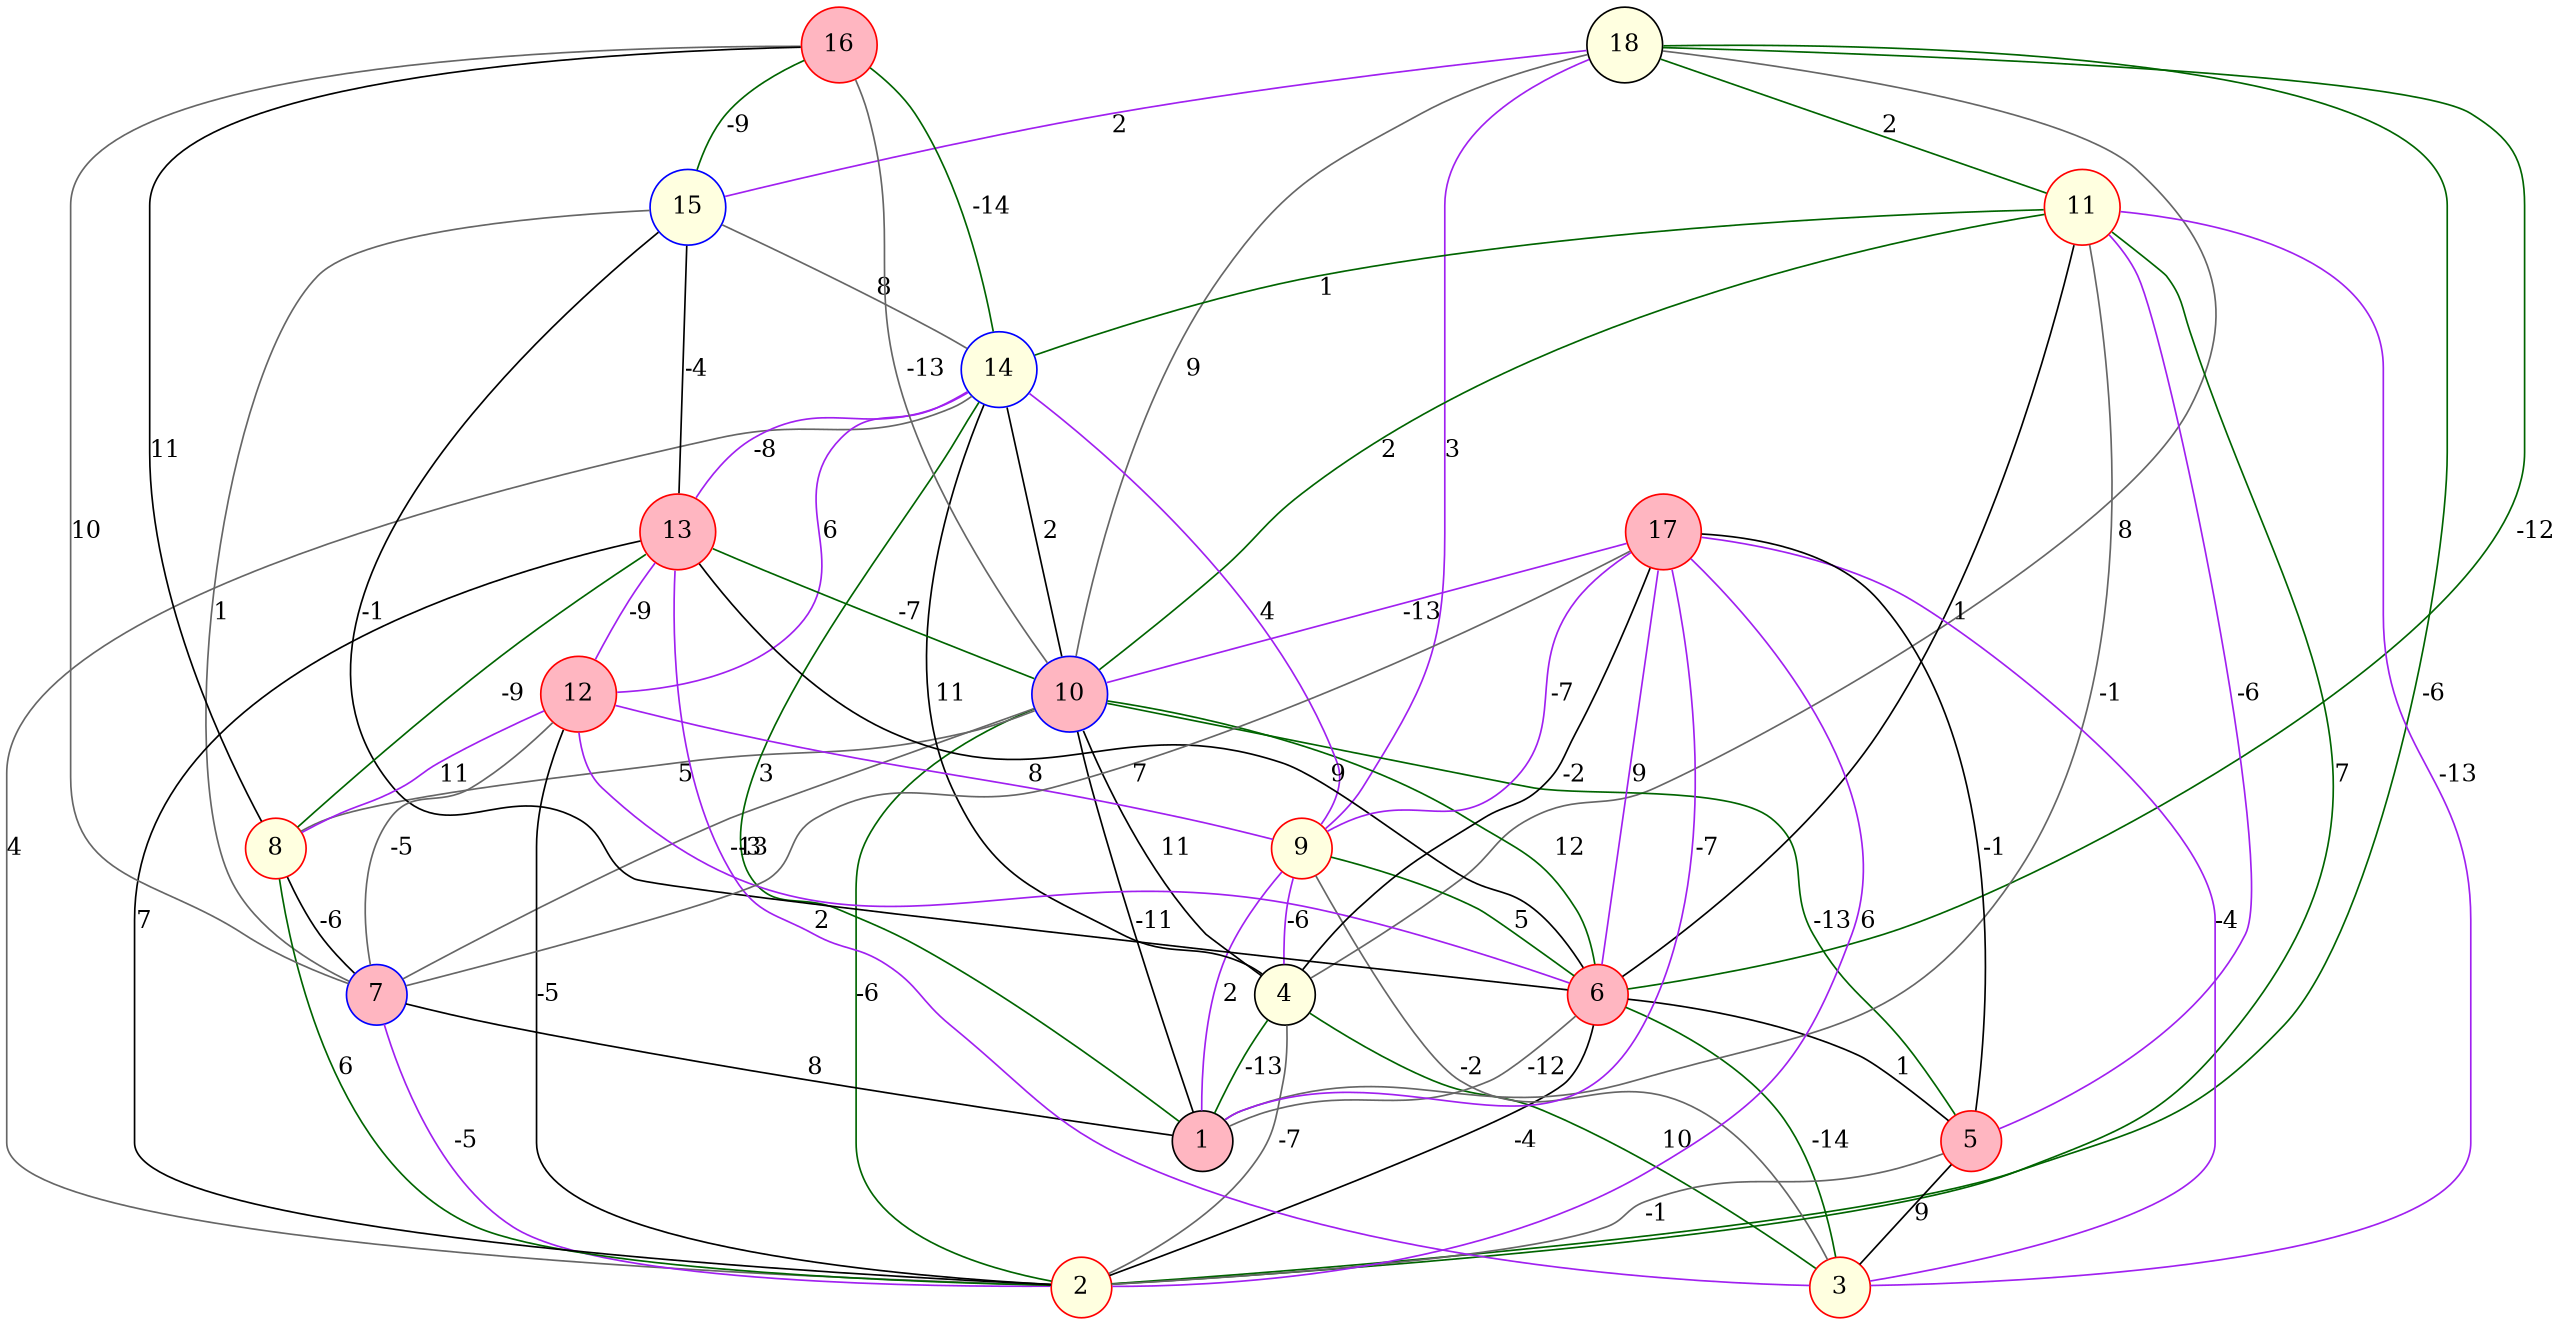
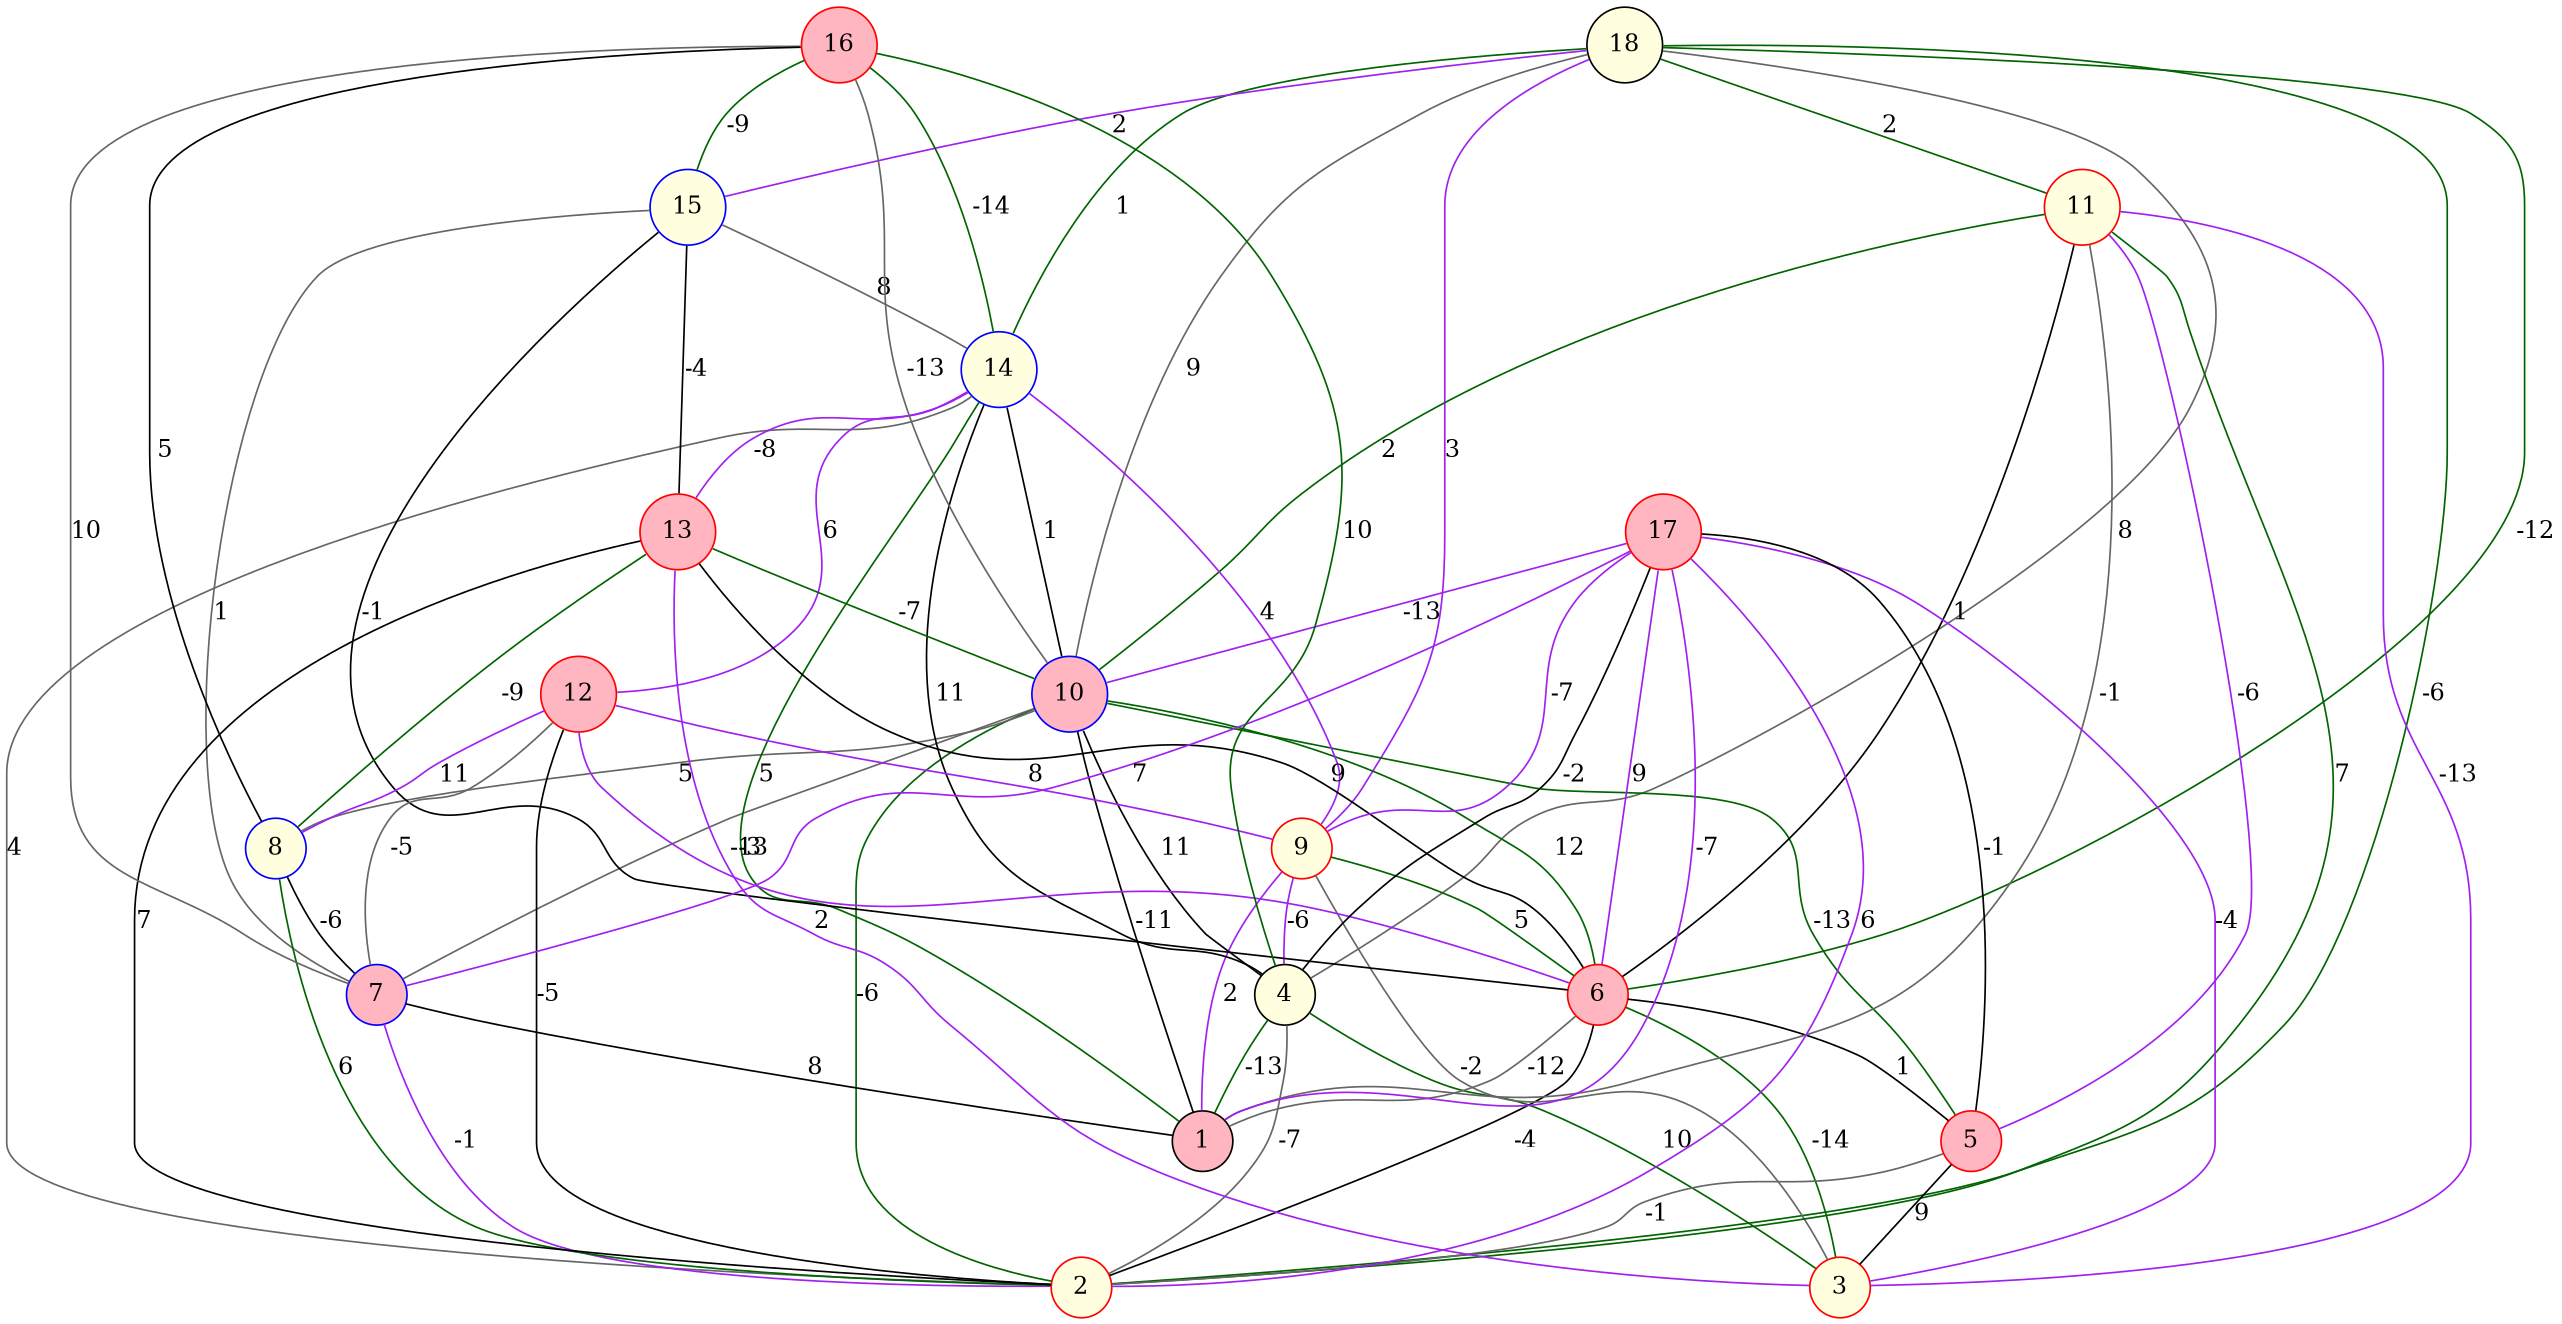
edge "11" -- "14": now "18" -- "14"
edge "16" -- "4": added, label "10"
edge "16" -- "8": label "11" -> "5"
edge "14" -- "10": label "2" -> "1"
edge "13" -- "12": removed, label "-9"
edge "14" -- "1": label "3" -> "5"
edge "17" -- "7": color gray40 -> purple
node "8": color red -> blue
edge "7" -- "2": label "-5" -> "-1"
